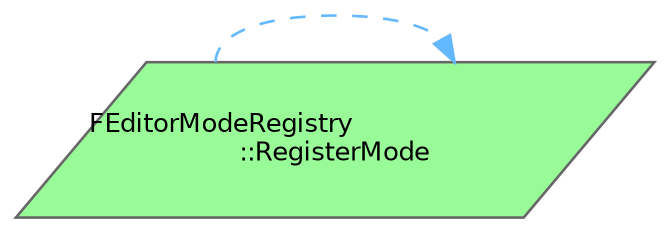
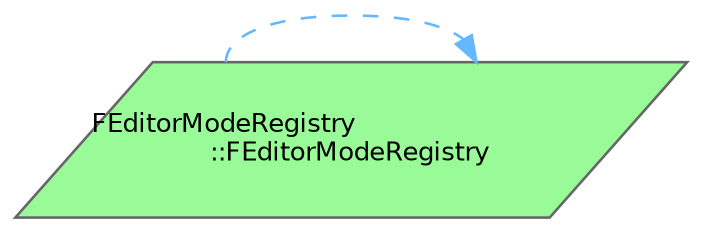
node "FEditorModeRegistry ::RegisterMode": label "FEditorModeRegistry ::RegisterMode" -> "FEditorModeRegistry ::FEditorModeRegistry"
